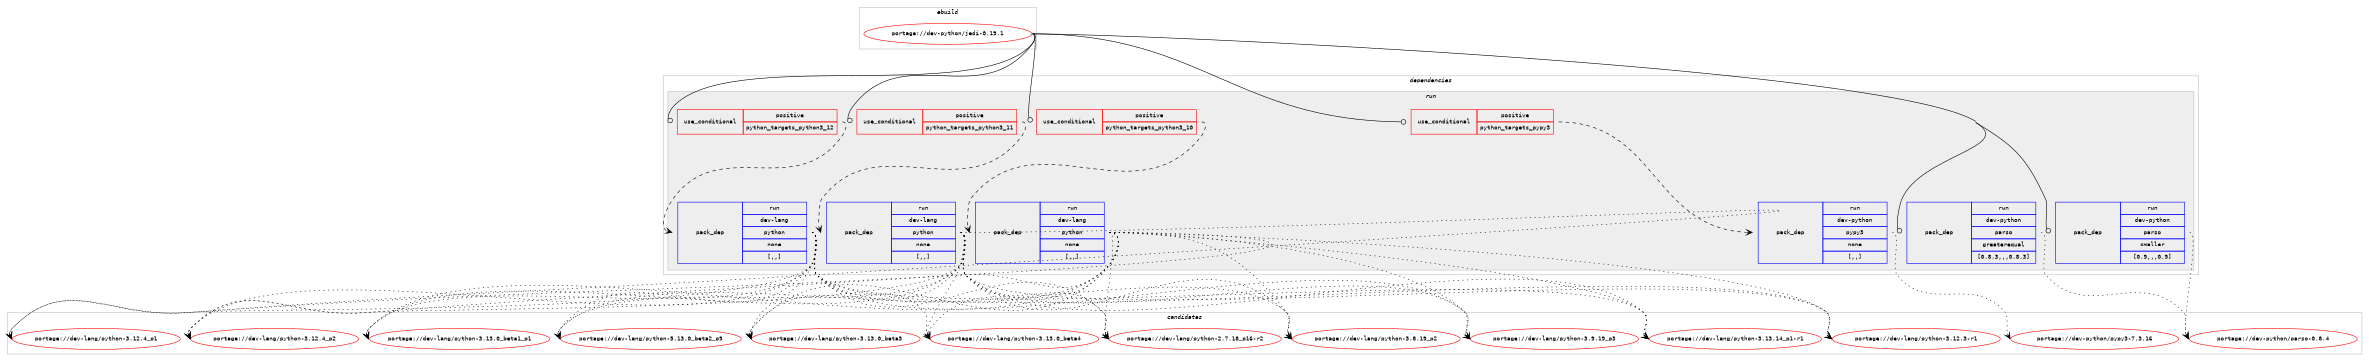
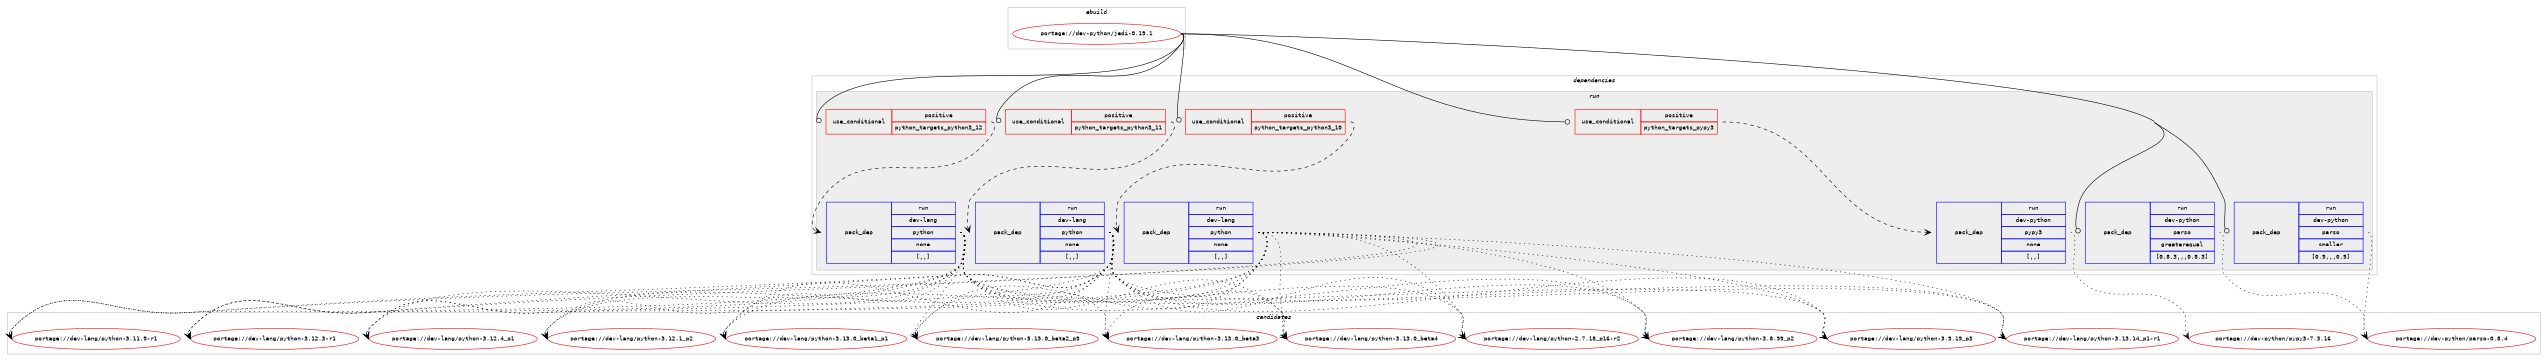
node "portage://dev-lang/python-3.11.9-r1": added
node "portage://dev-lang/python-3.12.4_p2": label "portage://dev-lang/python-3.12.4_p2" -> "portage://dev-lang/python-3.12.1_p2"
node "portage://dev-lang/python-3.8.19_p2": label "portage://dev-lang/python-3.8.19_p2" -> "portage://dev-lang/python-3.8.99_p2"
